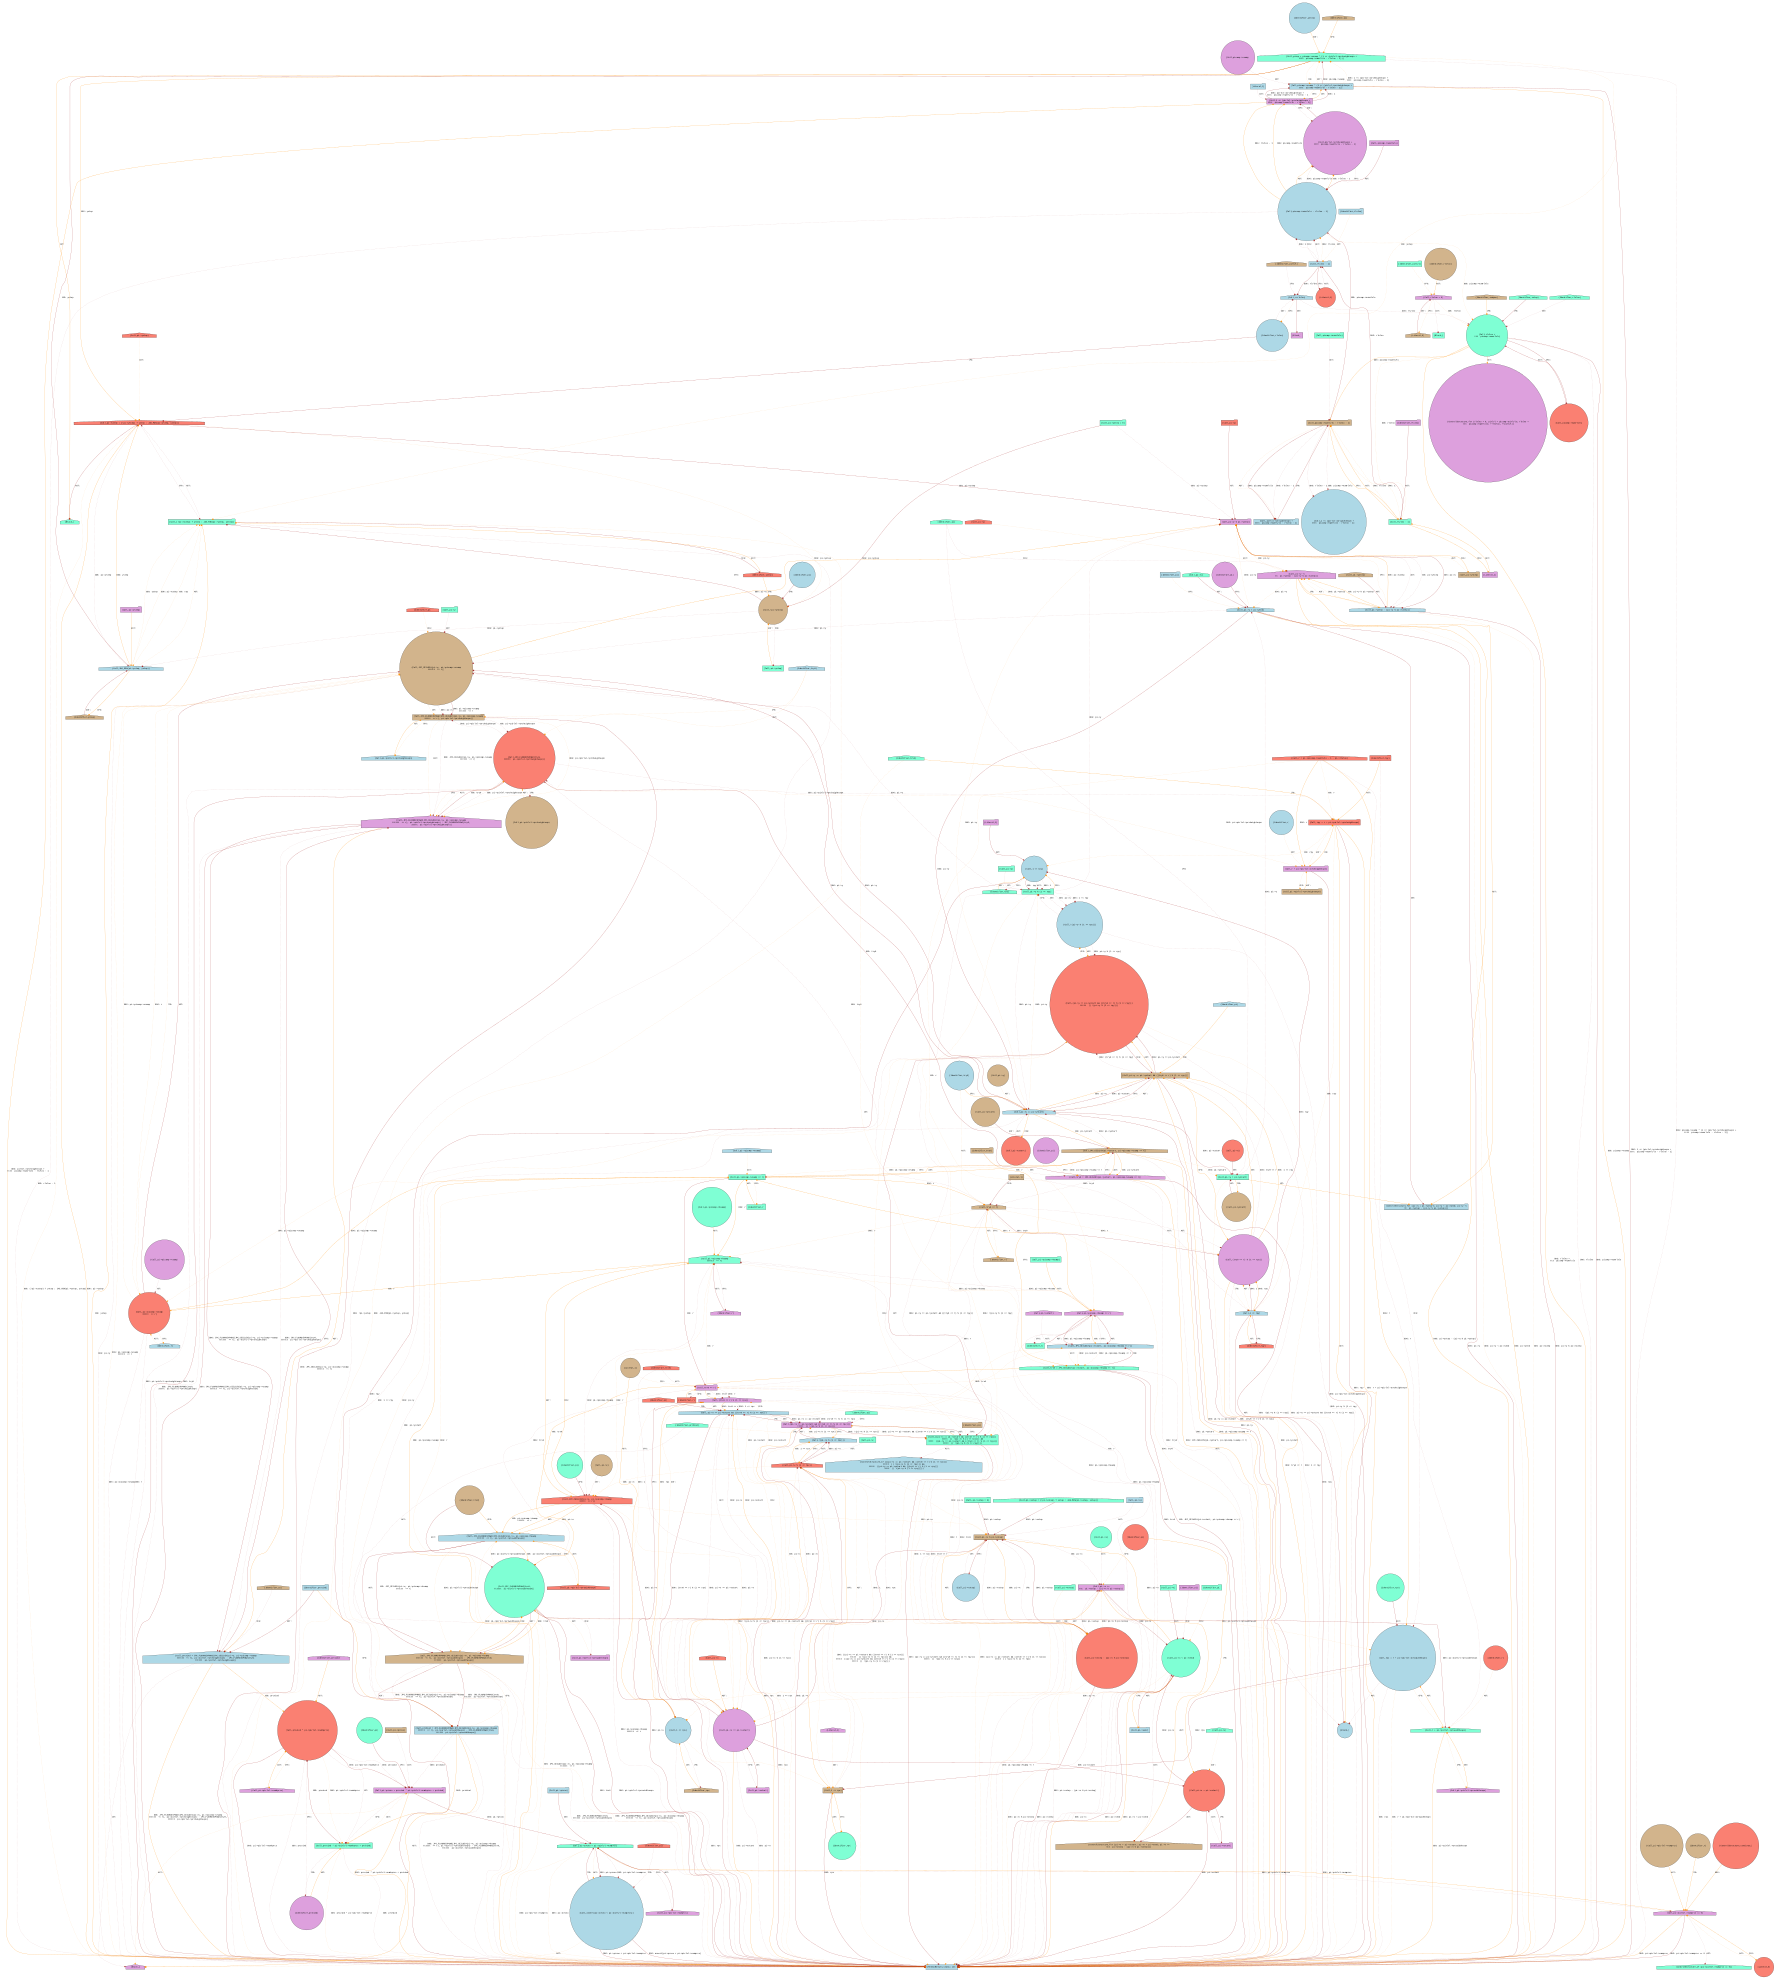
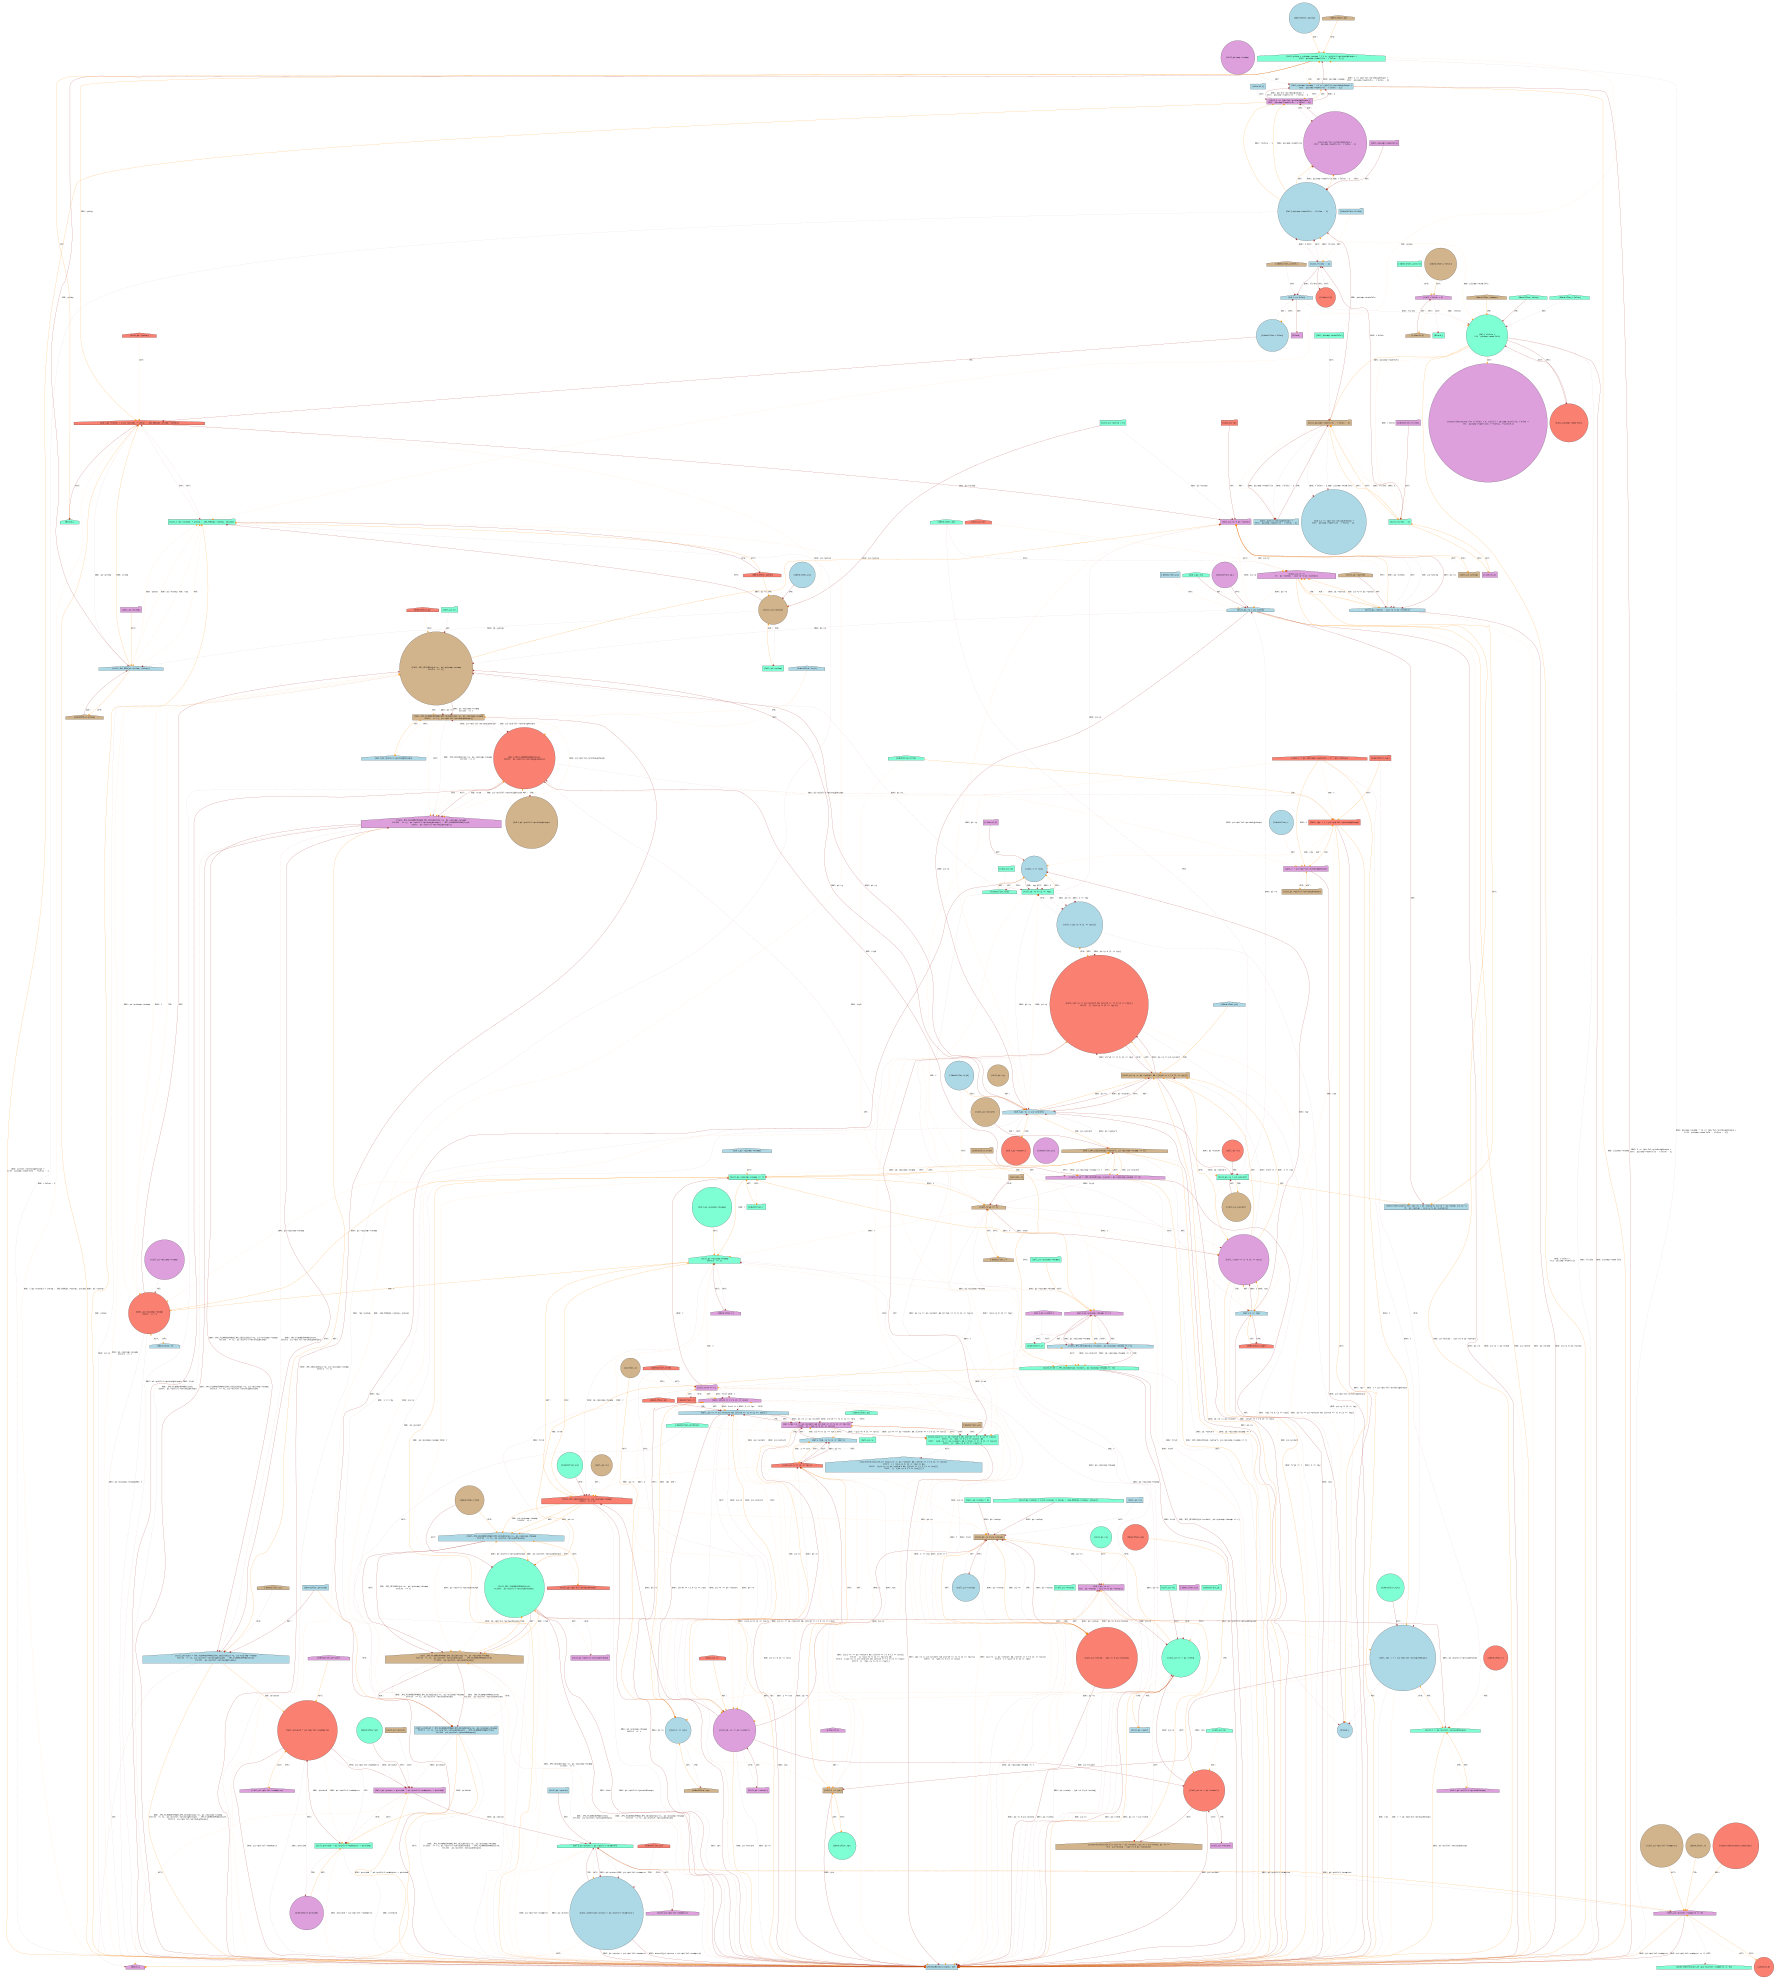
edge "(Call,pi->picomp->vsamp << r)" -> "(Call,trx0 << r)": reversed
